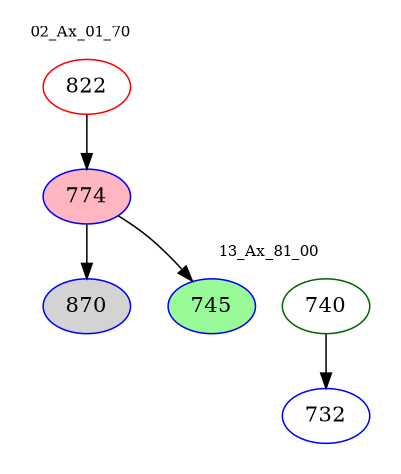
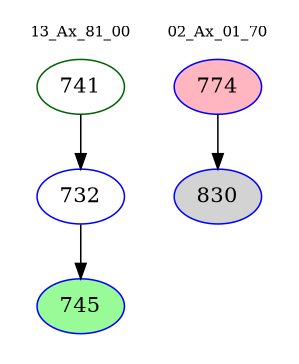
node "822": removed
edge "774" -> "745": now "732" -> "745"
node "870": label "870" -> "830"
node "740": label "740" -> "741"
